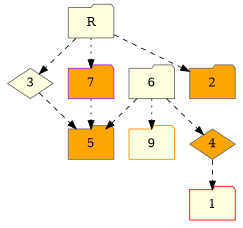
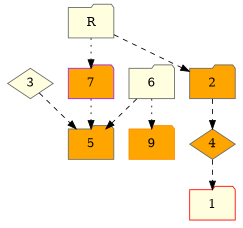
edge "R" -> "3": removed
edge "6" -> "4": now "2" -> "4"
node "9": fillcolor lightyellow -> orange
